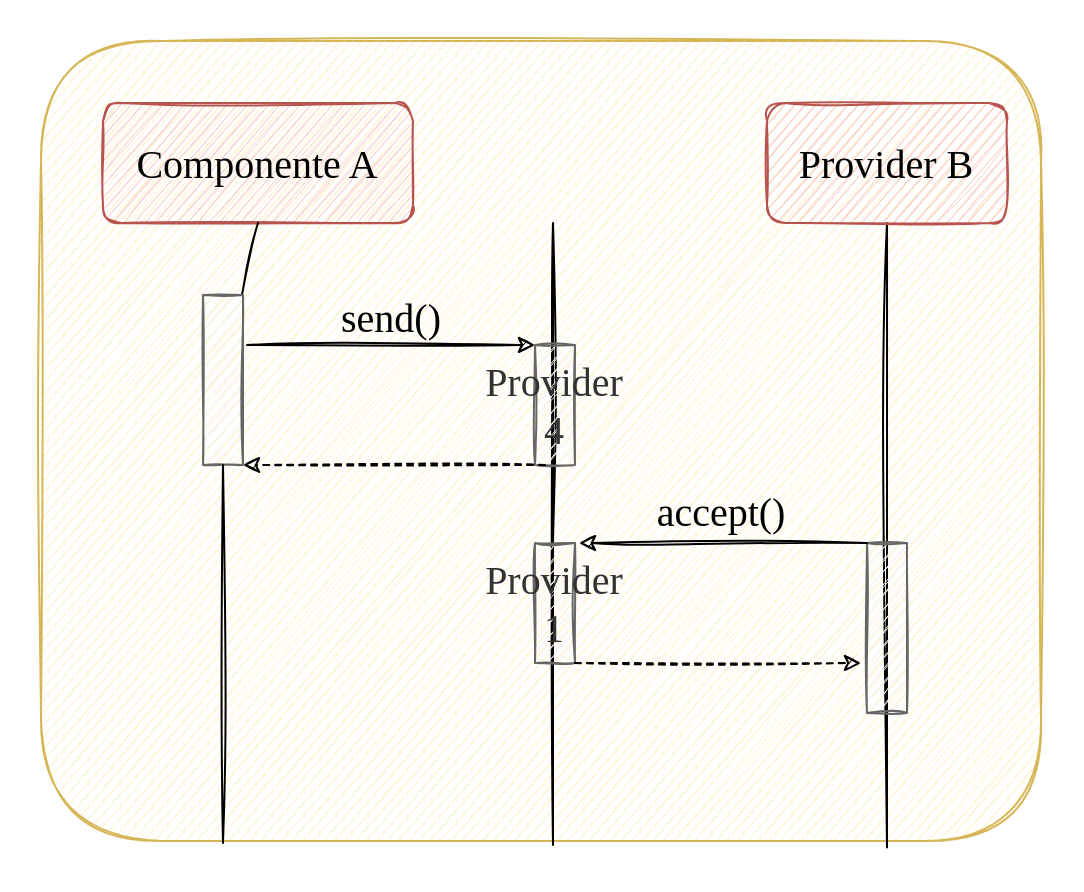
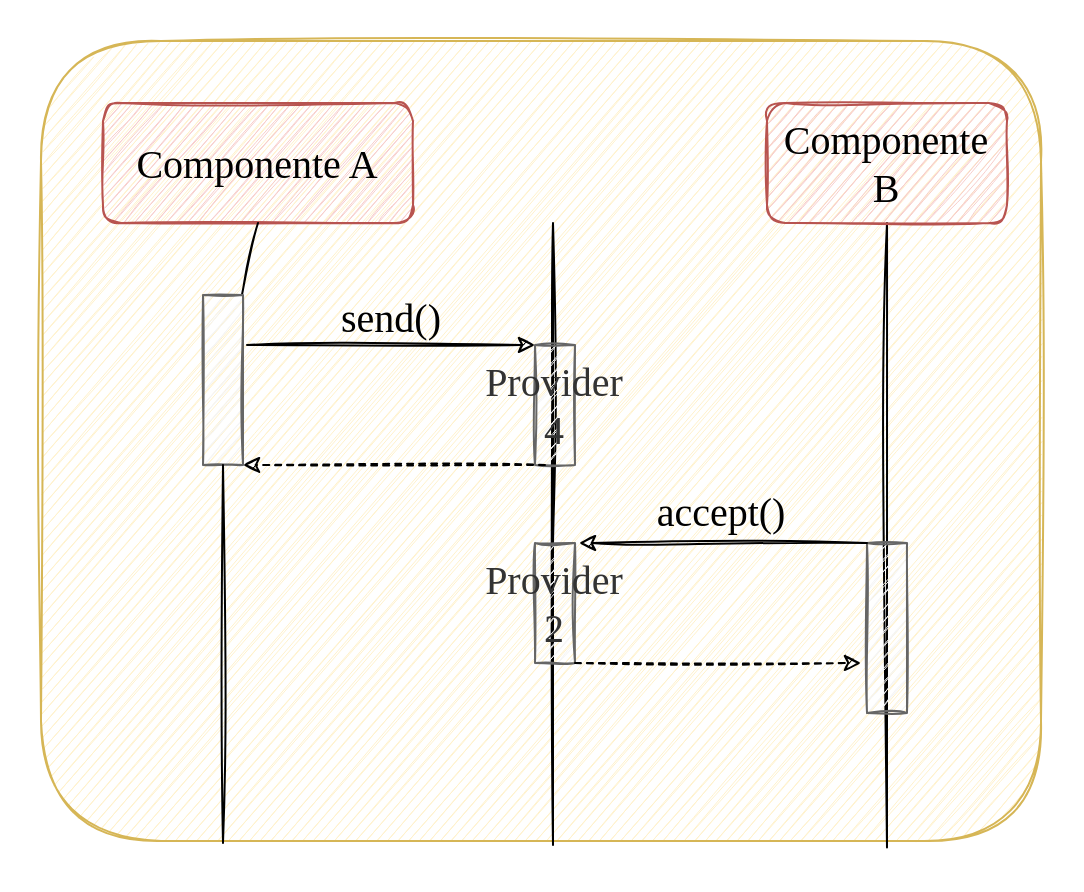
node "Provider B": label "Provider B" -> "Componente B"
node "Provider 1": label "Provider 1" -> "Provider 2"
